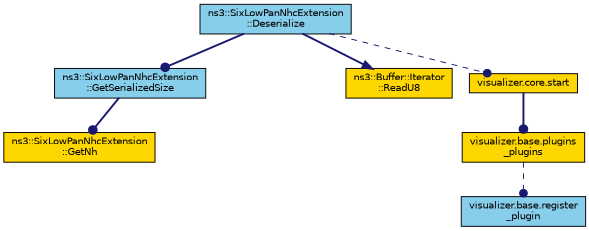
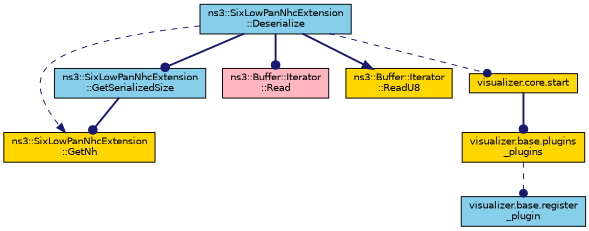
edge "ns3::SixLowPanNhcExtension ::Deserialize" -> "ns3::SixLowPanNhcExtension ::GetNh": added
node "ns3::Buffer::Iterator ::Read": added
